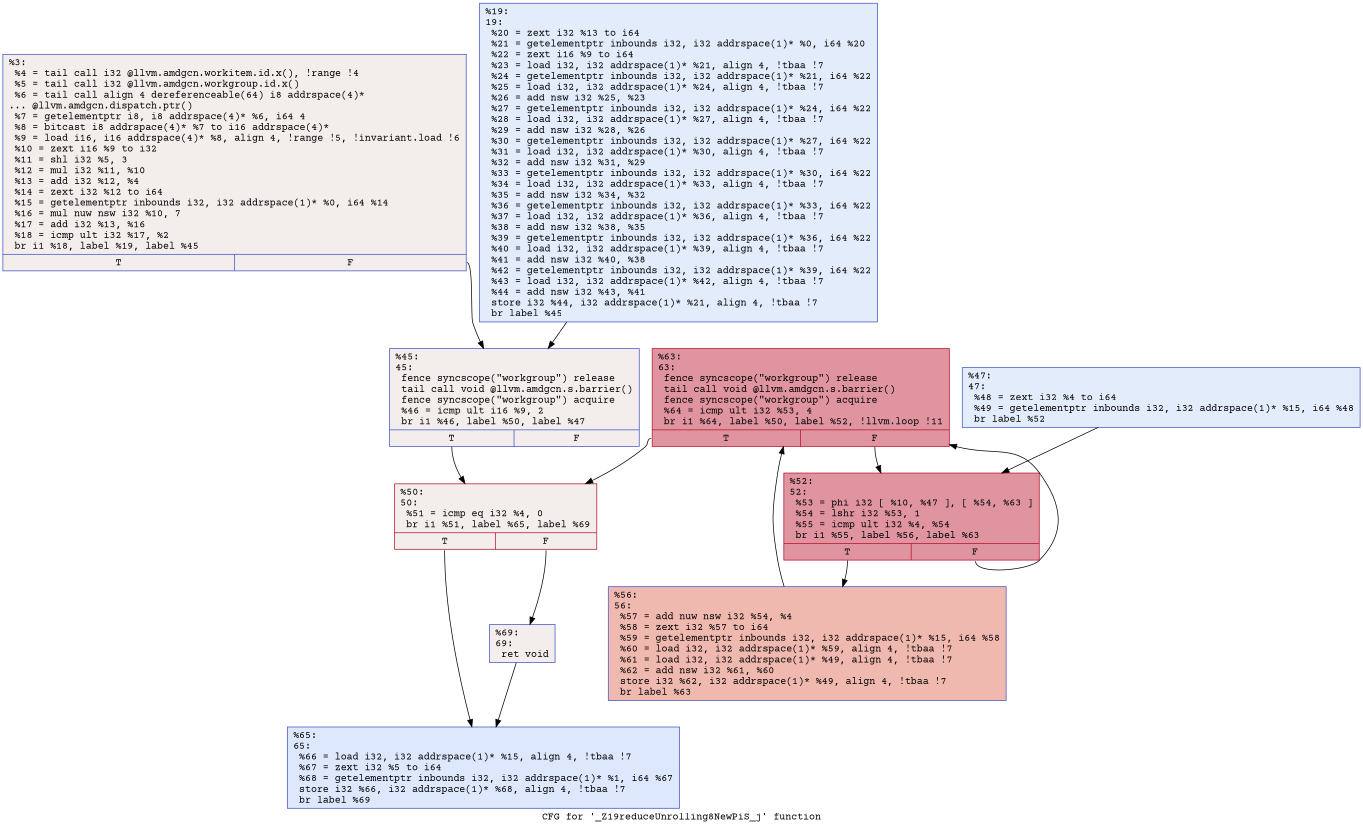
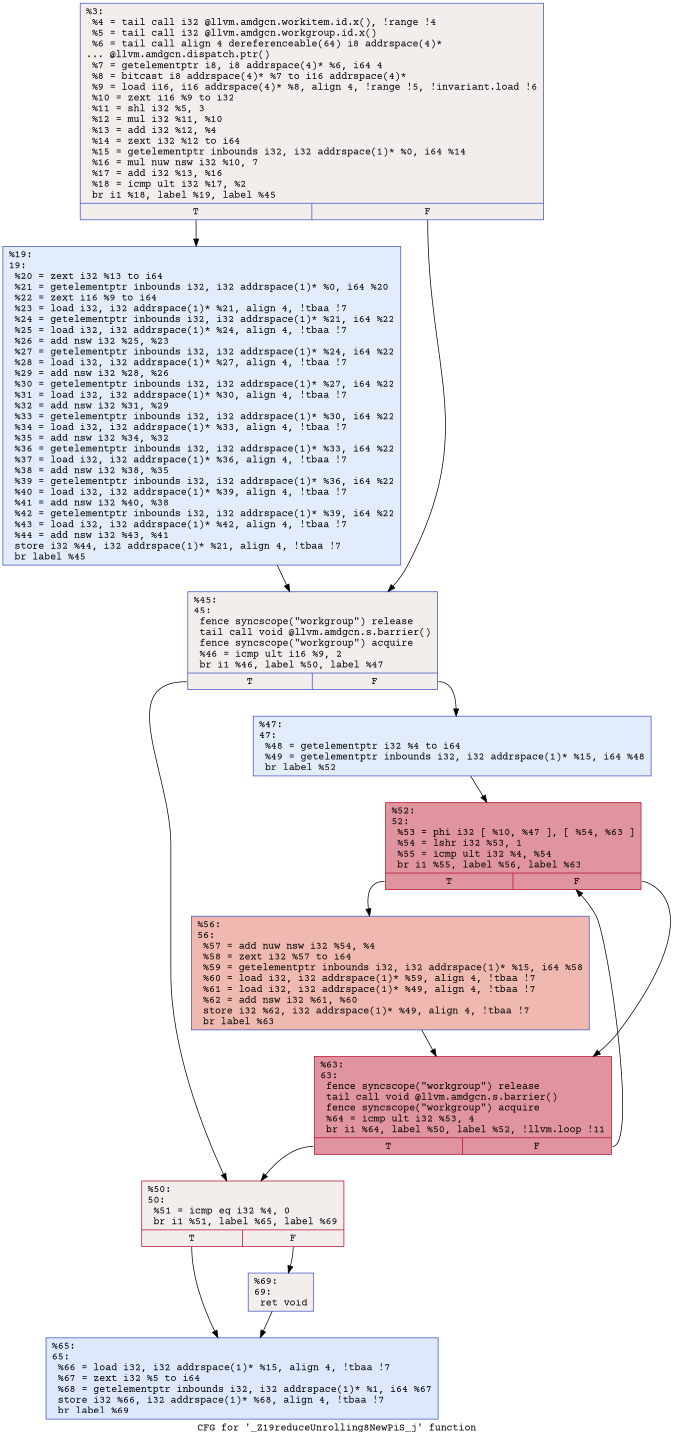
edge "%3:" -> "%19:": added
node "%47:": text "%48 = zext i32 %4 to i64" -> "%48 = getelementptr i32 %4 to i64"
edge "%45:" -> "%47:": added
